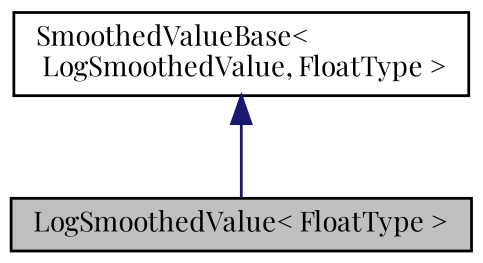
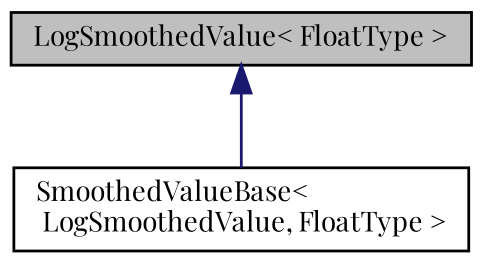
edge "LogSmoothedValue< FloatType >" -> "SmoothedValueBase< LogSmoothedValue, FloatType >": reversed
